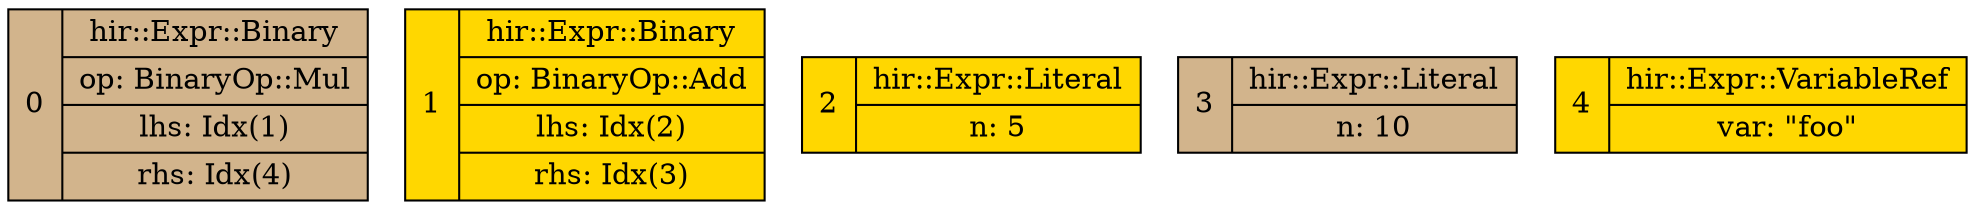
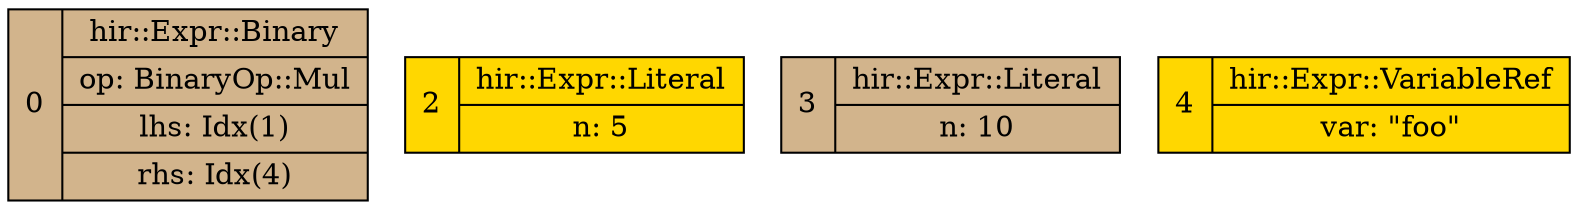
node "1": removed
